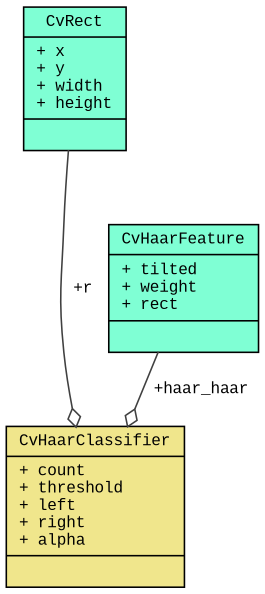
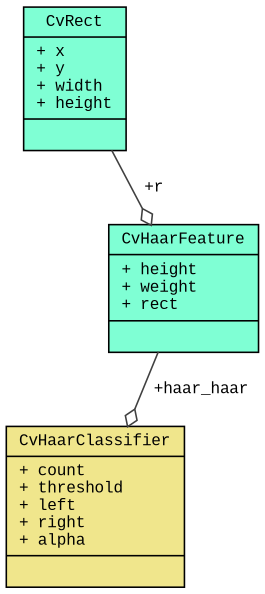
node "CvHaarFeature": text "+ tilted" -> "+ height"
edge "CvRect" -> "CvHaarClassifier": now "CvRect" -> "CvHaarFeature"
